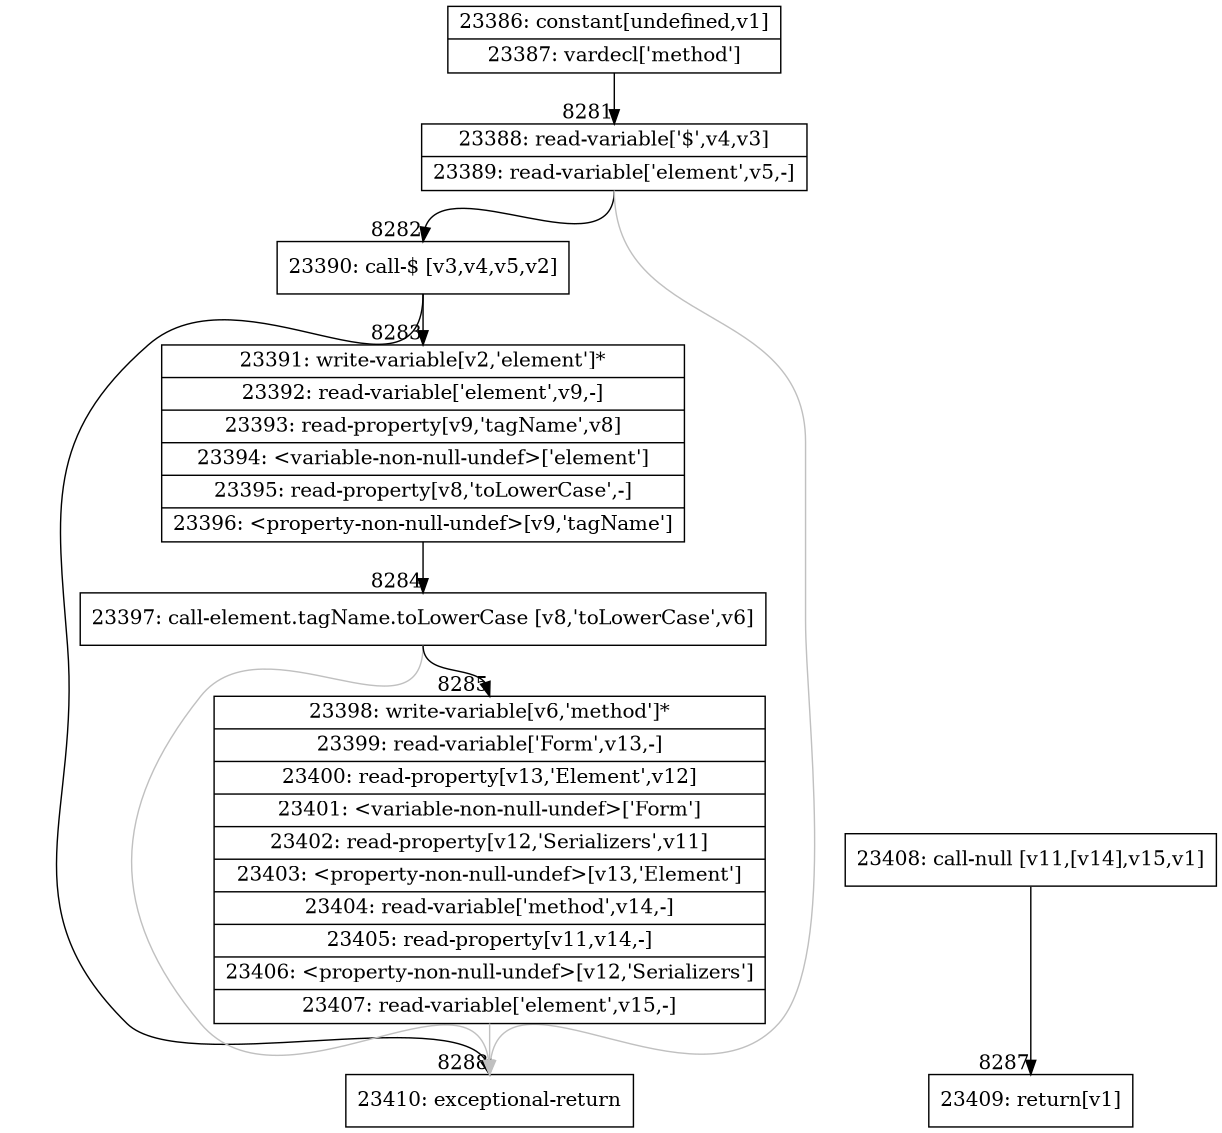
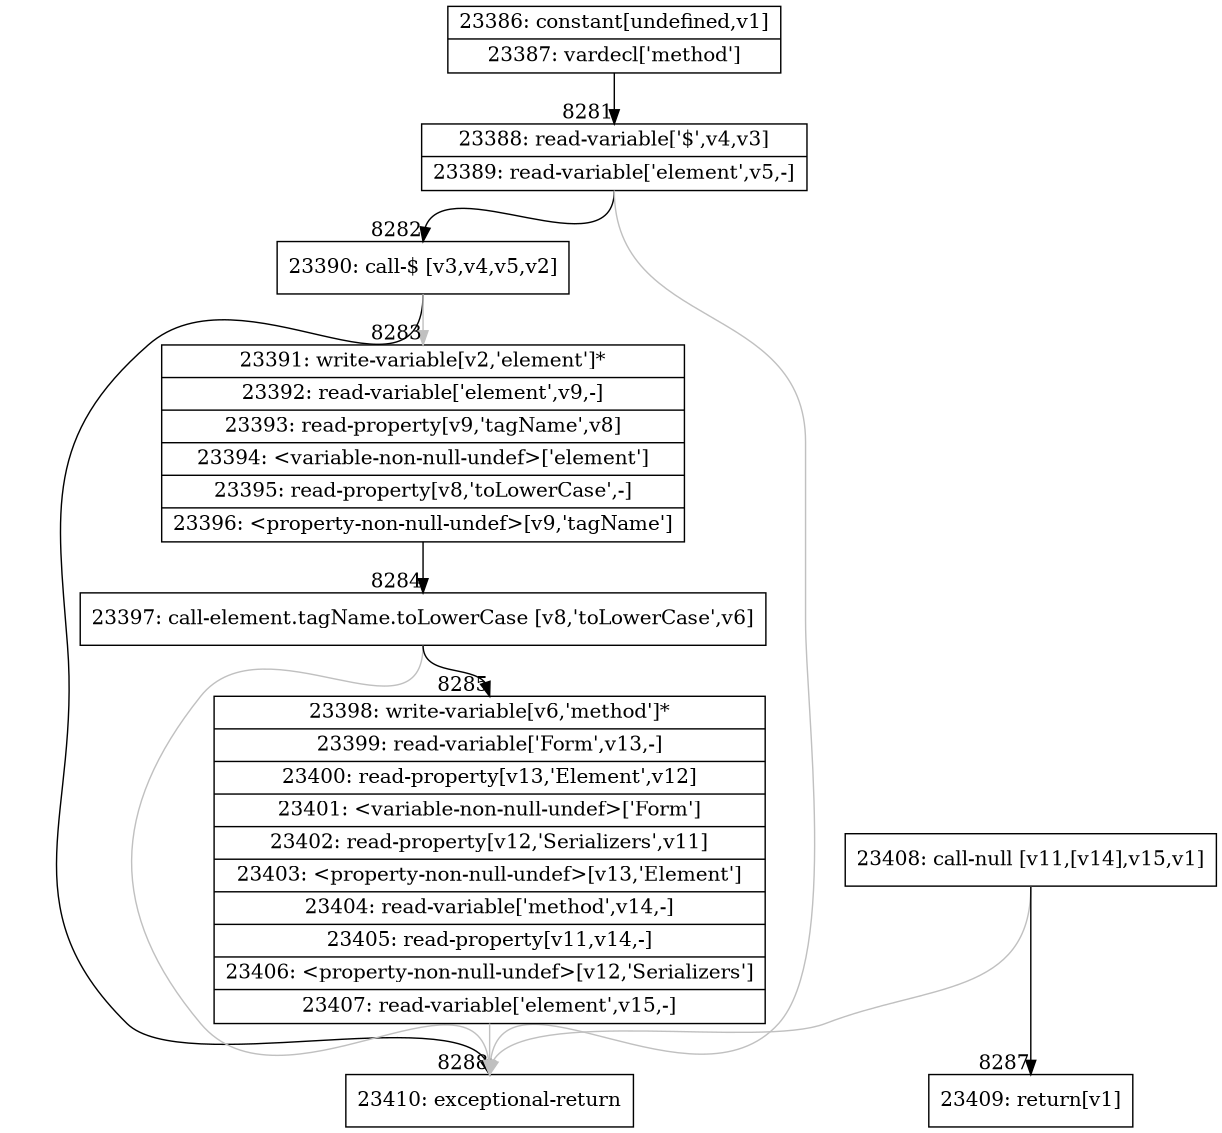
edge "23390: call-$ [v3,v4,v5,v2]" -> "23391: write-variable[v2,'element']*": color black -> gray
edge "23408: call-null [v11,[v14],v15,v1]" -> "23410: exceptional-return": added
